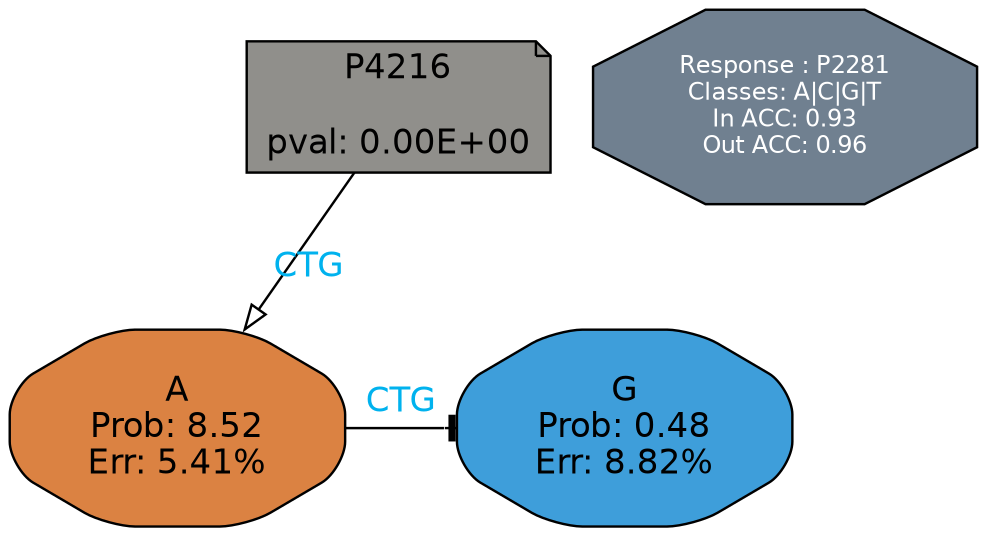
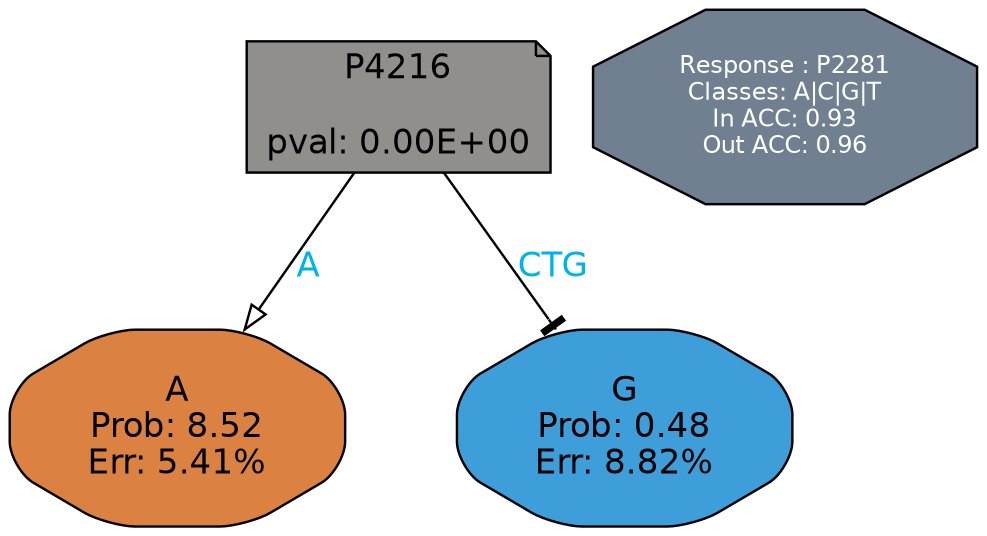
edge "P4216 pval: 0.00E+00" -> "A Prob: 8.52 Err: 5.41%": label "CTG" -> "A"
edge "A Prob: 8.52 Err: 5.41%" -> "G Prob: 0.48 Err: 8.82%": now "P4216 pval: 0.00E+00" -> "G Prob: 0.48 Err: 8.82%"
